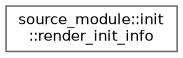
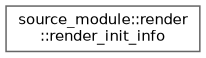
node "source_module::init ::render_init_info": label "source_module::init ::render_init_info" -> "source_module::render ::render_init_info"
